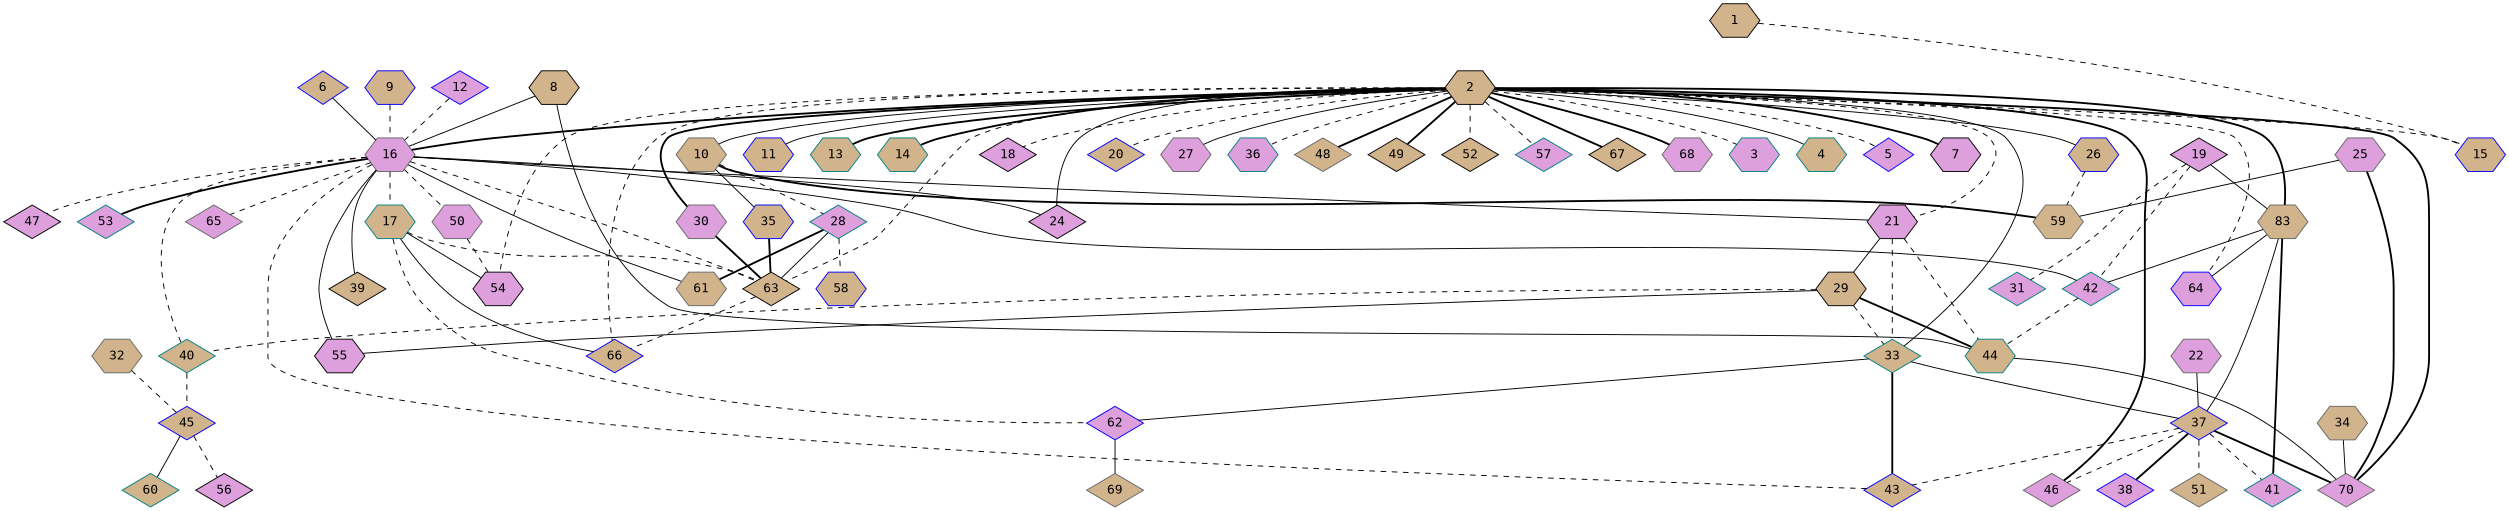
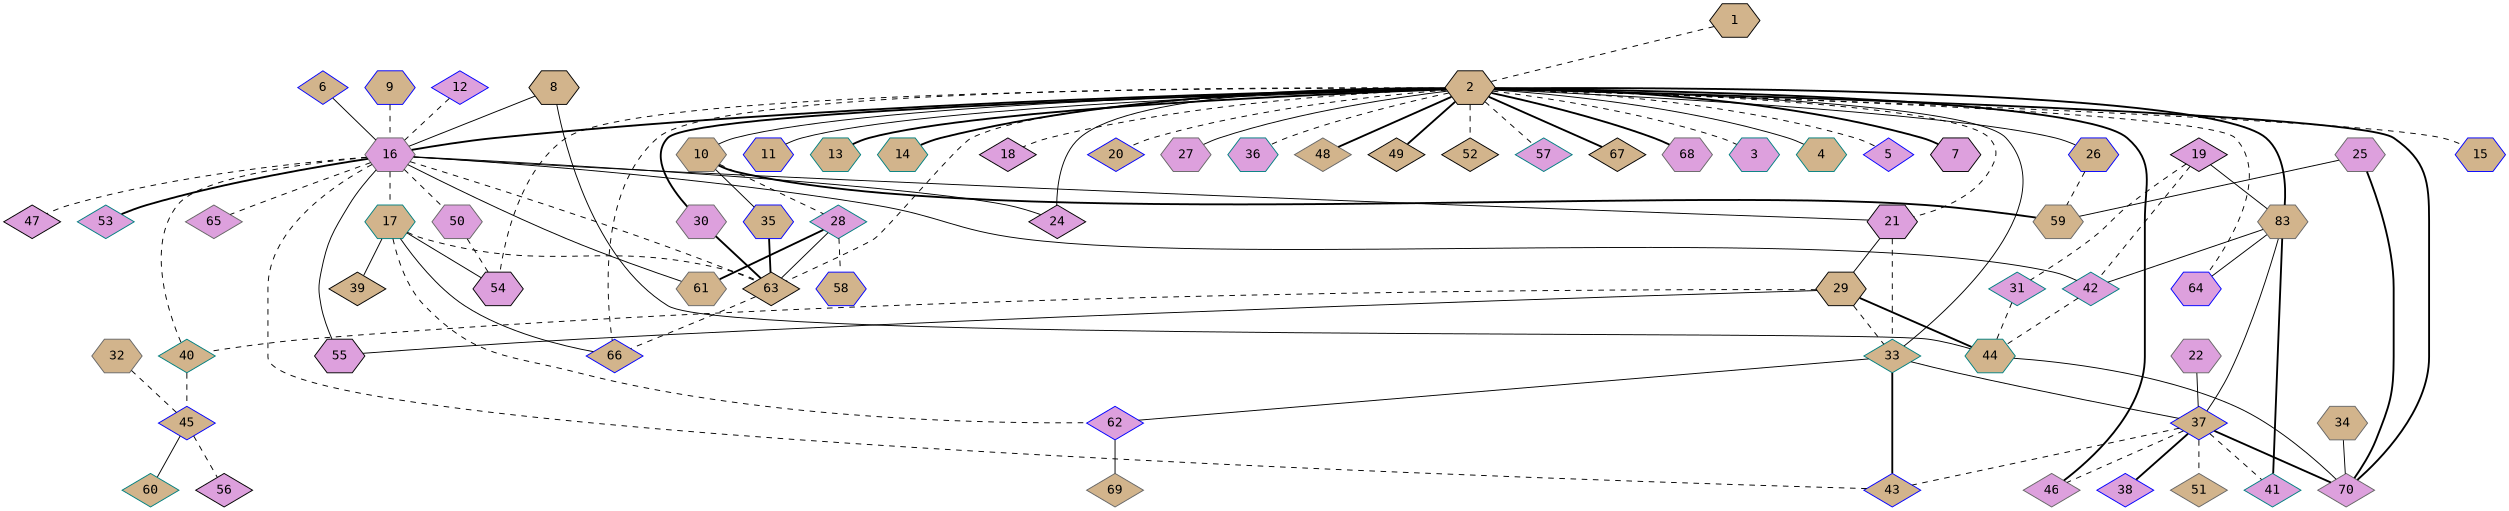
edge "1" -- "15": now "1" -- "2"
edge "16" -- "39": now "17" -- "39"
edge "21" -- "44": now "31" -- "44"
